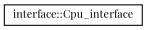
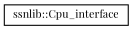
node "interface::Cpu_interface": label "interface::Cpu_interface" -> "ssnlib::Cpu_interface"
